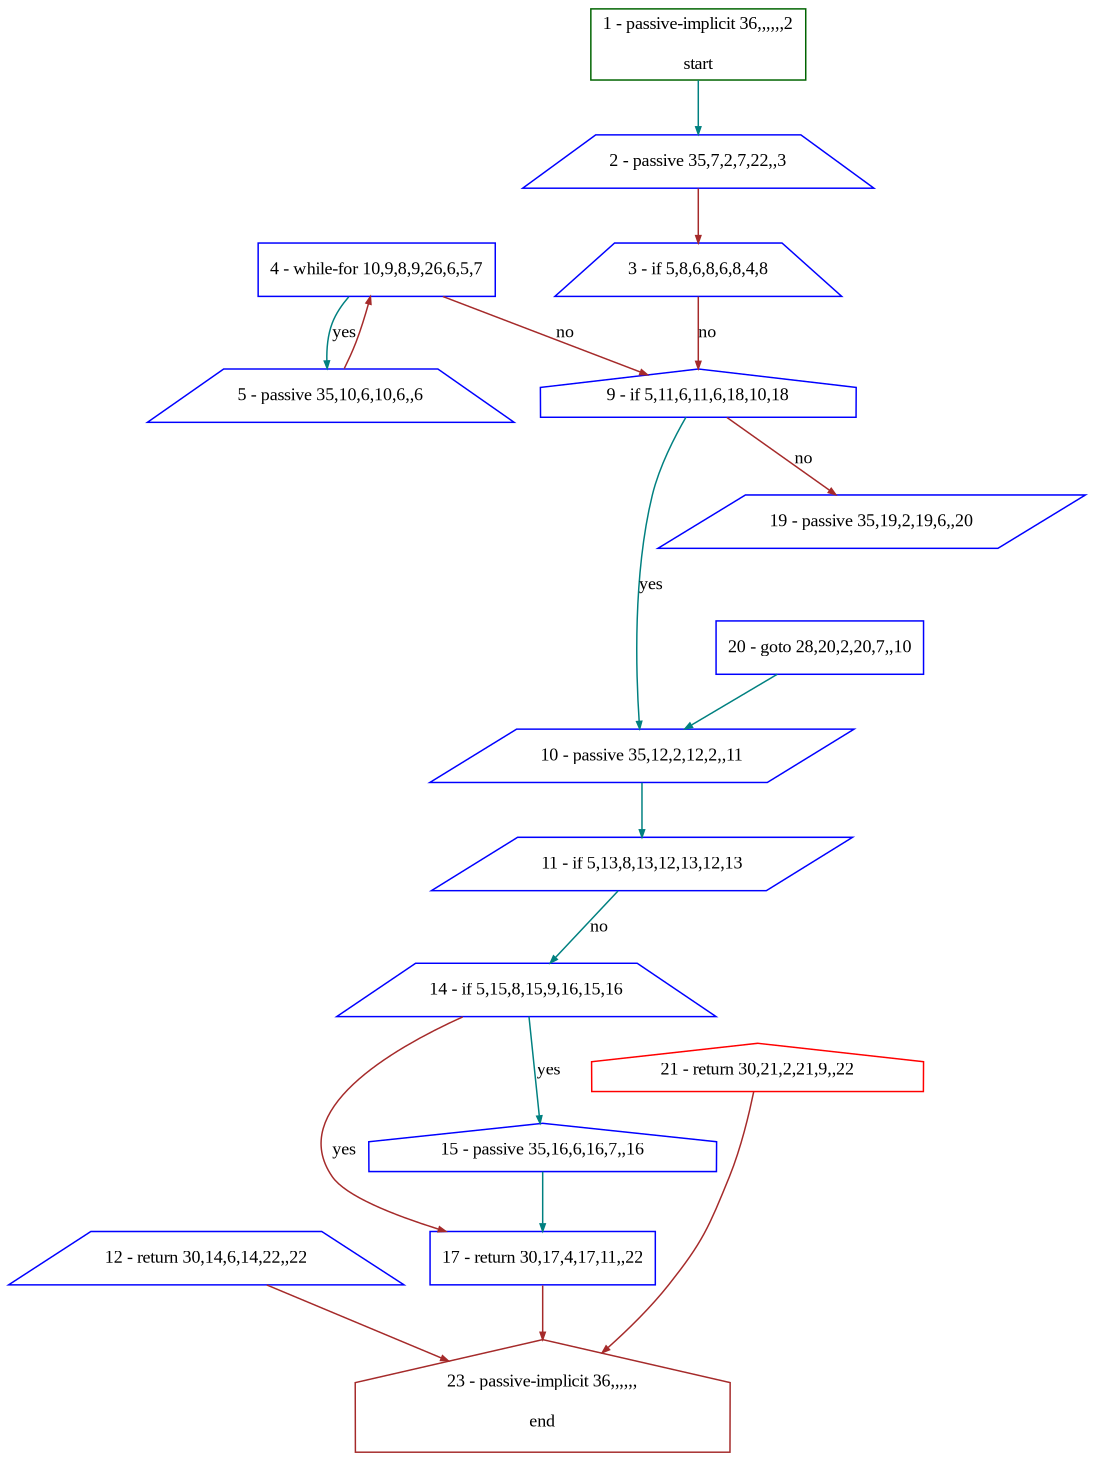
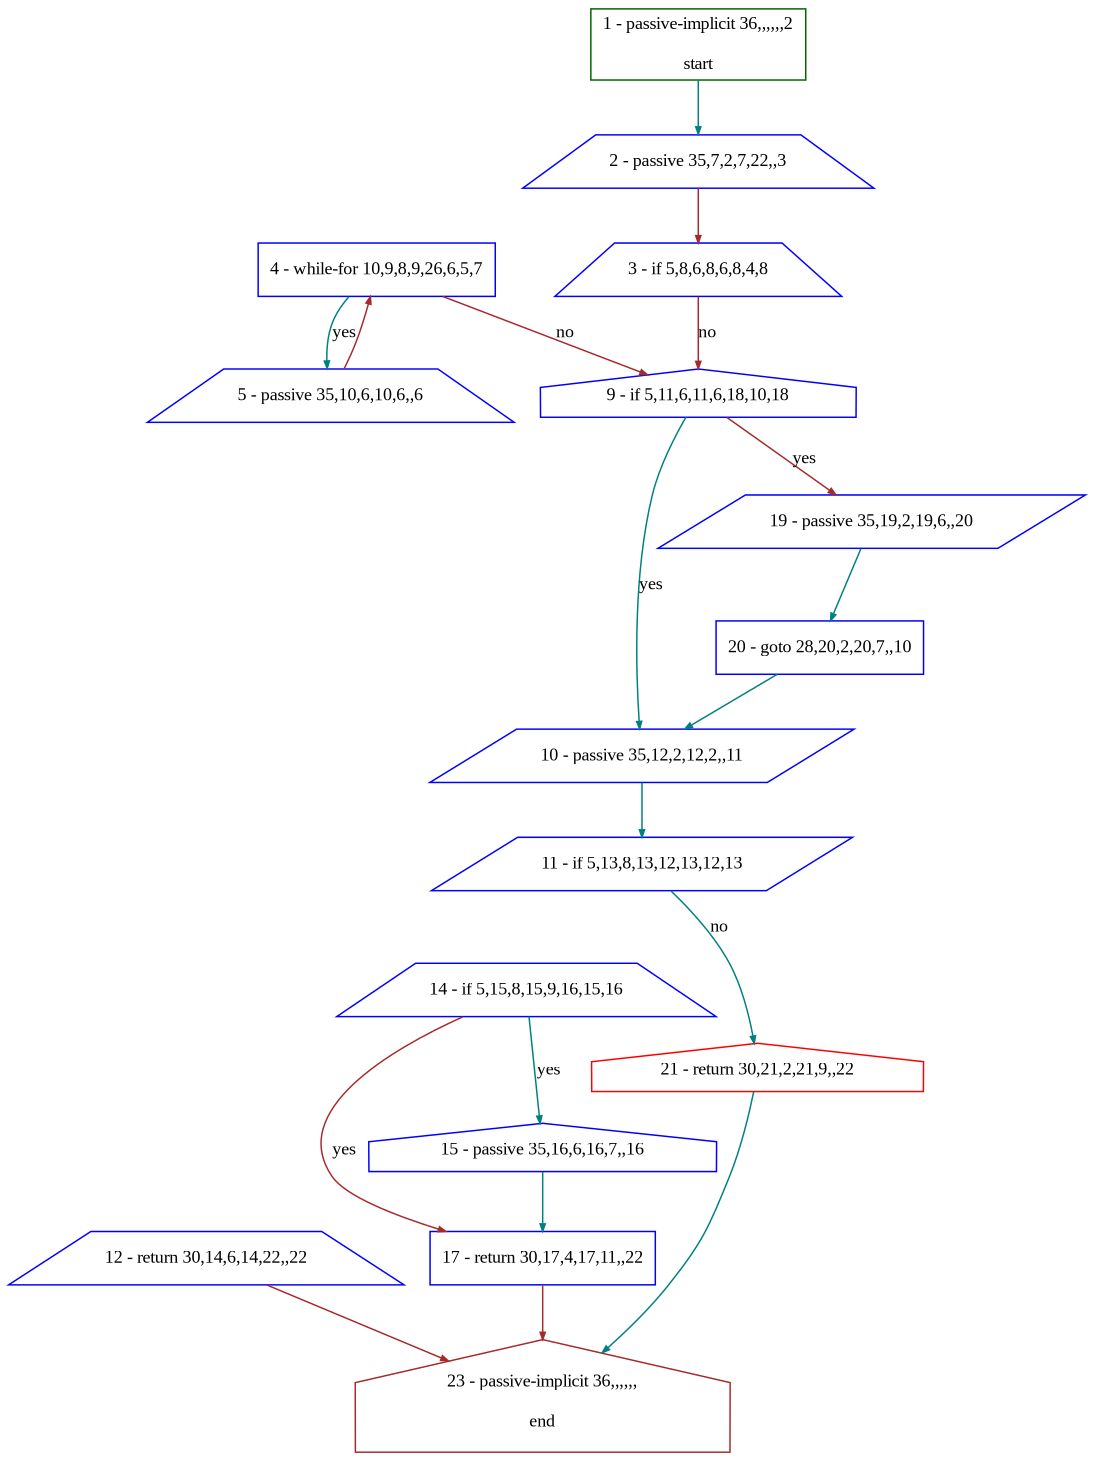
edge "9 - if 5,11,6,11,6,18,10,18" -> "19 - passive 35,19,2,19,6,,20": label "no" -> "yes"
edge "19 - passive 35,19,2,19,6,,20" -> "20 - goto 28,20,2,20,7,,10": added
edge "11 - if 5,13,8,13,12,13,12,13" -> "14 - if 5,15,8,15,9,16,15,16": now "11 - if 5,13,8,13,12,13,12,13" -> "21 - return 30,21,2,21,9,,22"
edge "21 - return 30,21,2,21,9,,22" -> "23 - passive-implicit 36,,,,,, end": color brown -> teal
